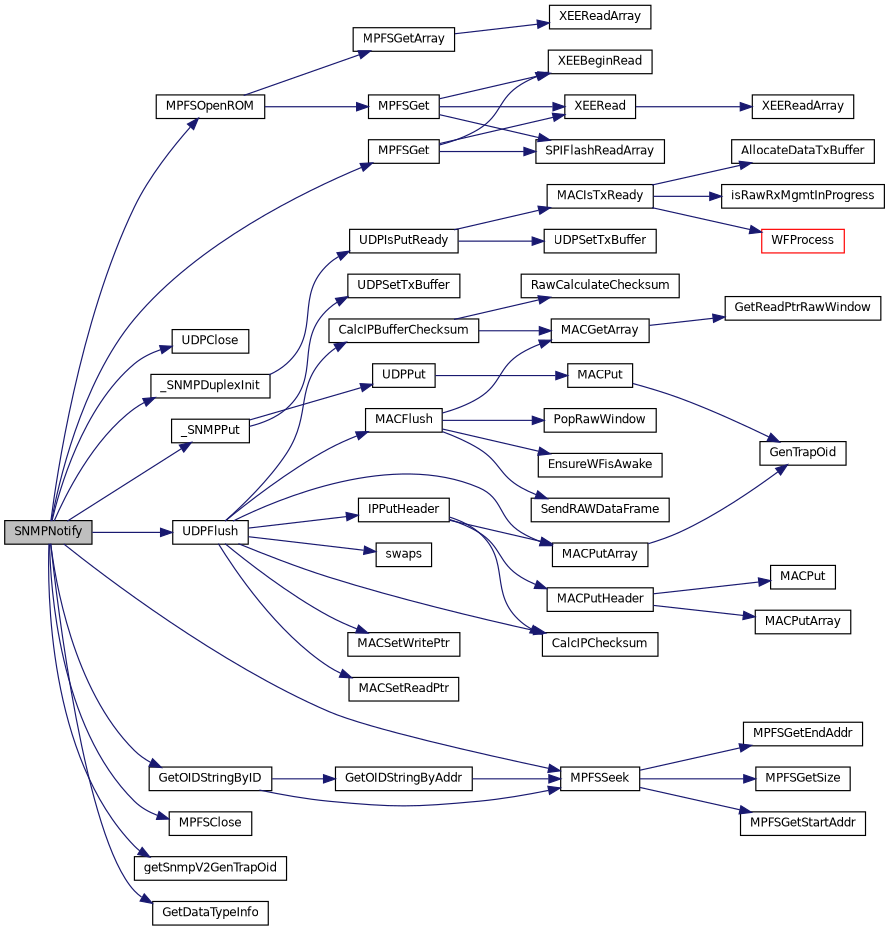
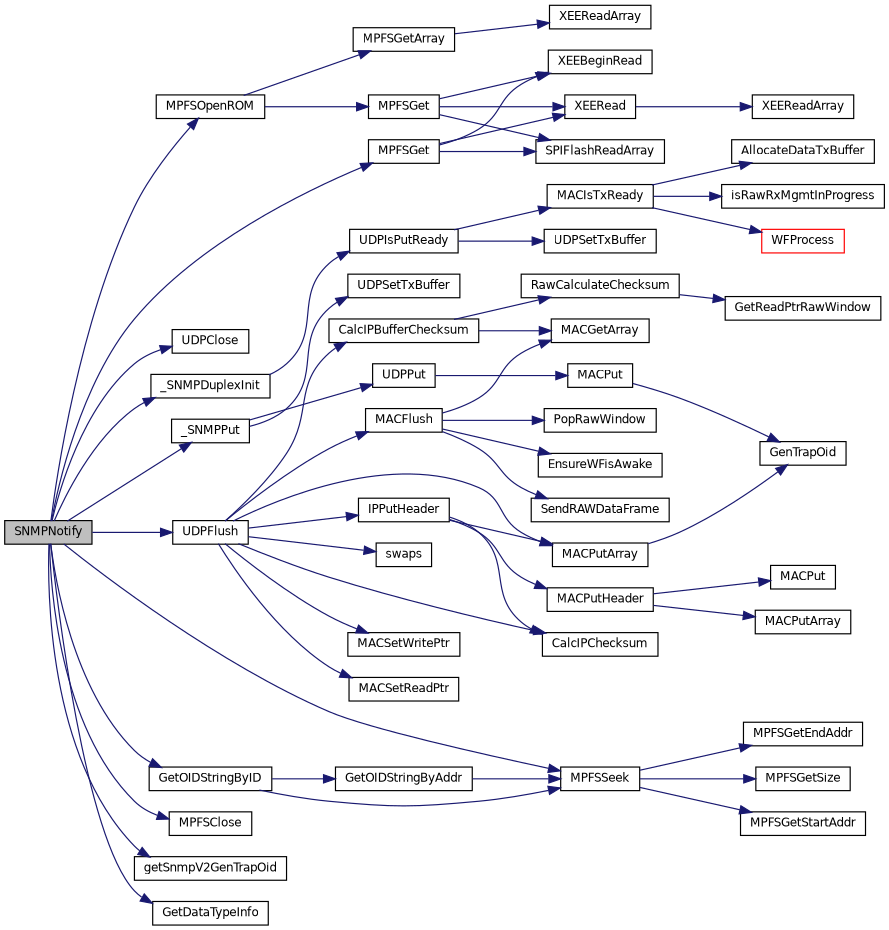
edge "MACGetArray" -> "GetReadPtrRawWindow": now "RawCalculateChecksum" -> "GetReadPtrRawWindow"
